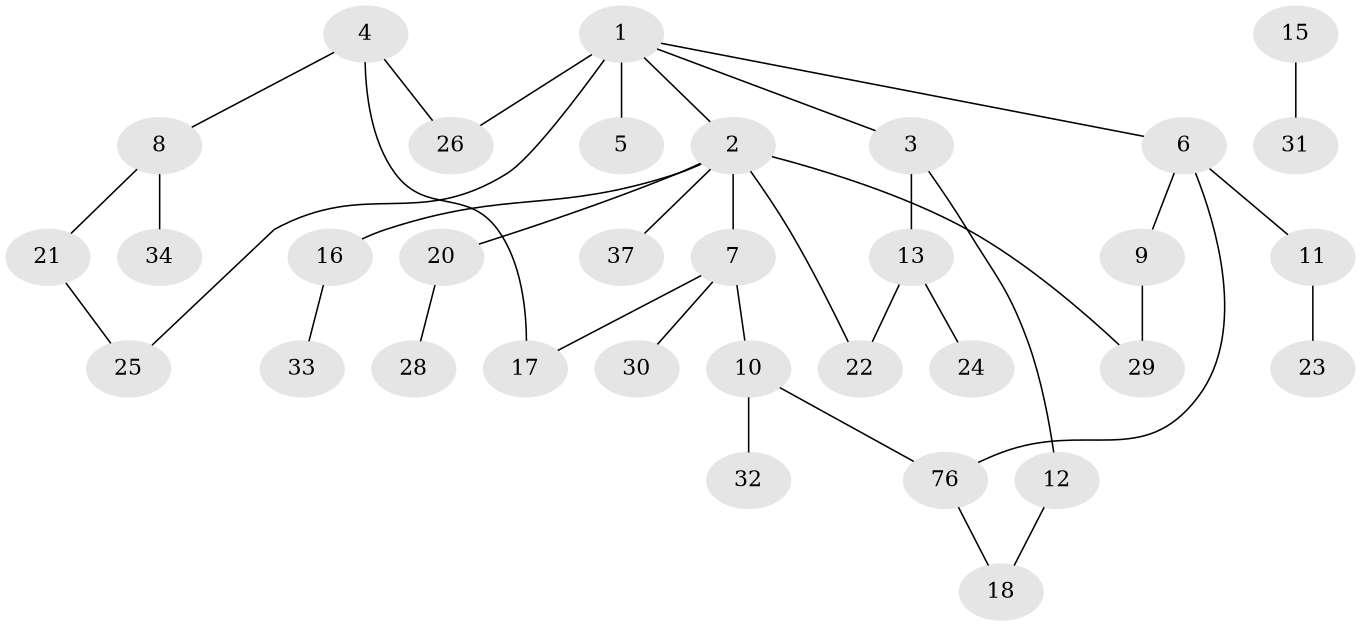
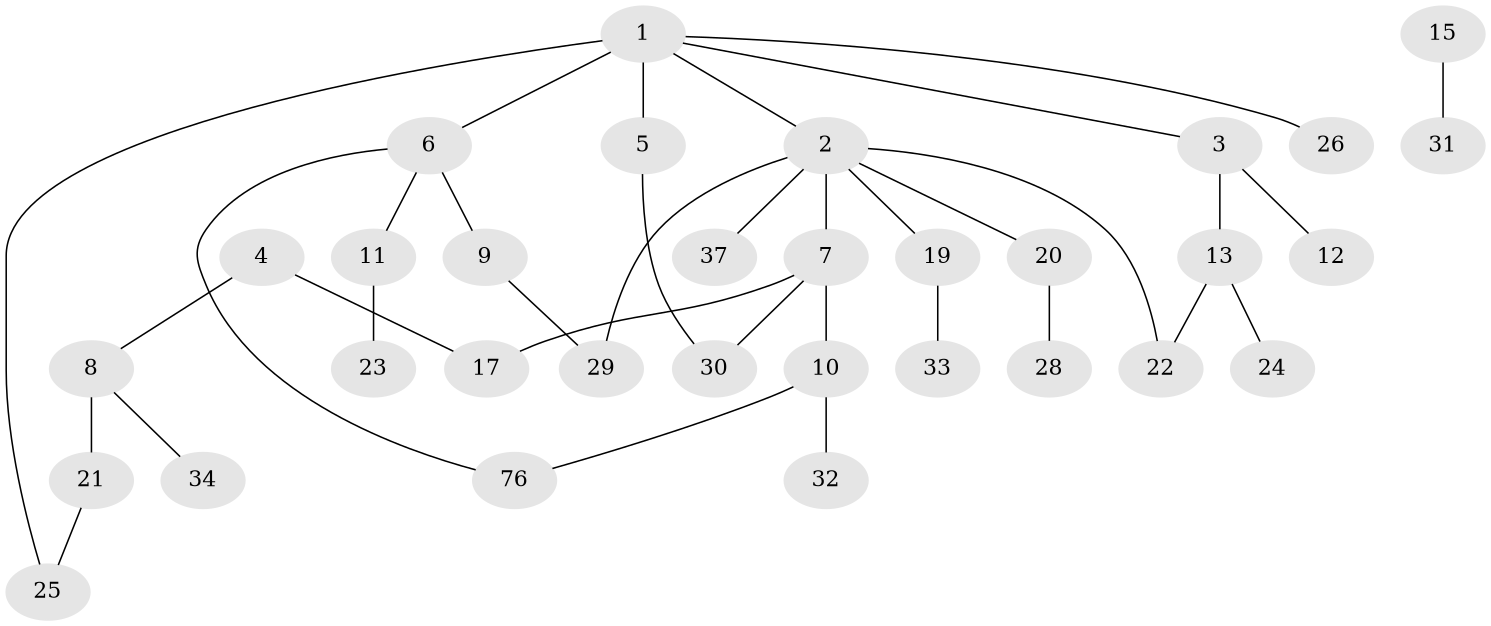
edge "4" -- "26": removed
node "16": label "16" -> "19"
edge "5" -- "30": added
node "18": removed
